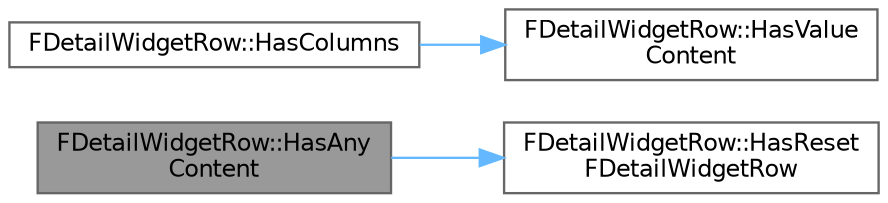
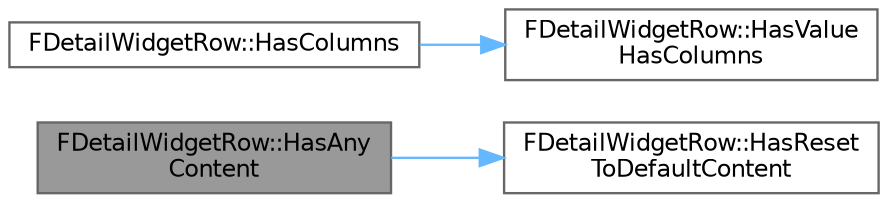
node "FDetailWidgetRow::HasValue Content": label "FDetailWidgetRow::HasValue Content" -> "FDetailWidgetRow::HasValue HasColumns"
node "FDetailWidgetRow::HasReset FDetailWidgetRow": label "FDetailWidgetRow::HasReset FDetailWidgetRow" -> "FDetailWidgetRow::HasReset ToDefaultContent"
